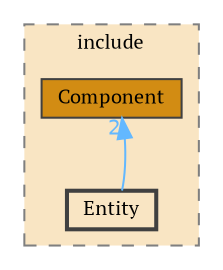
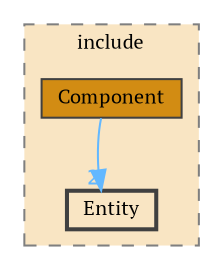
edge "Entity" -> "Component": reversed
